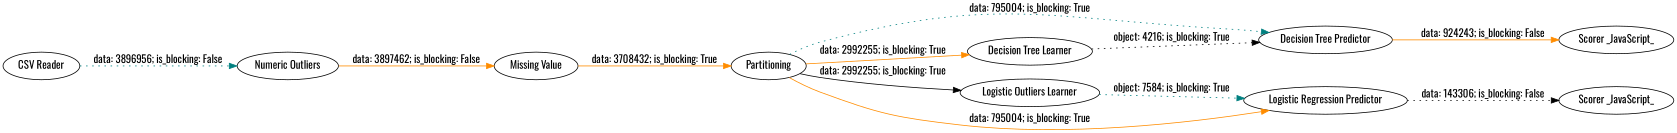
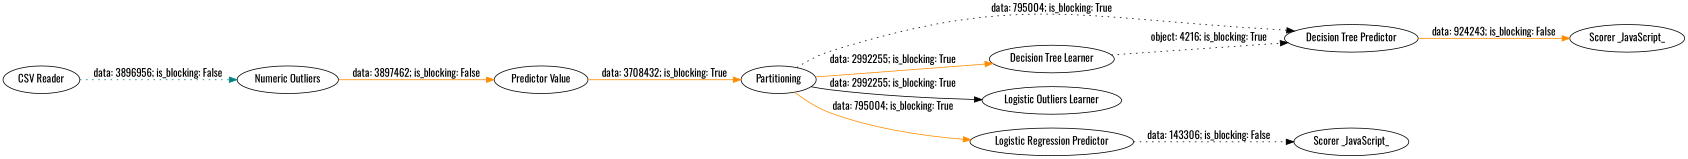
edge "Partitioning" -> "Decision Tree Predictor": color teal -> black
node "Missing Value": label "Missing Value" -> "Predictor Value"
edge "Logistic Outliers Learner" -> "Logistic Regression Predictor": removed, label "object: 7584; is_blocking: True"
